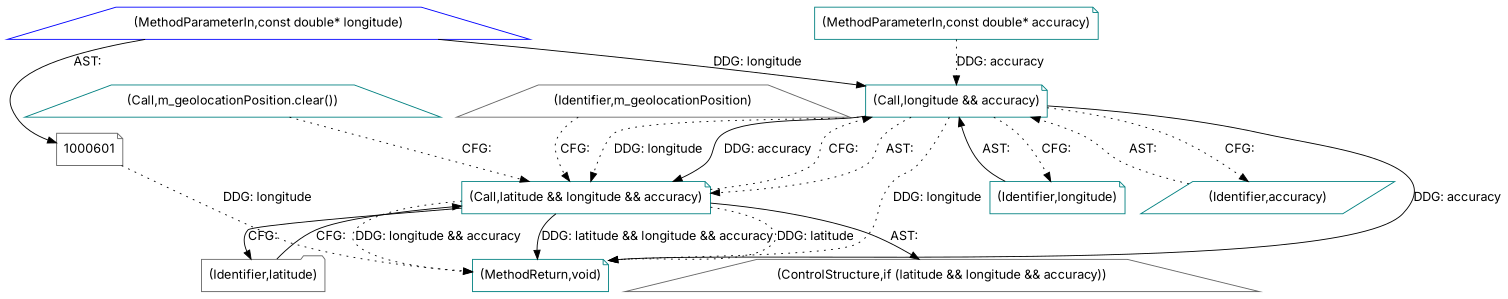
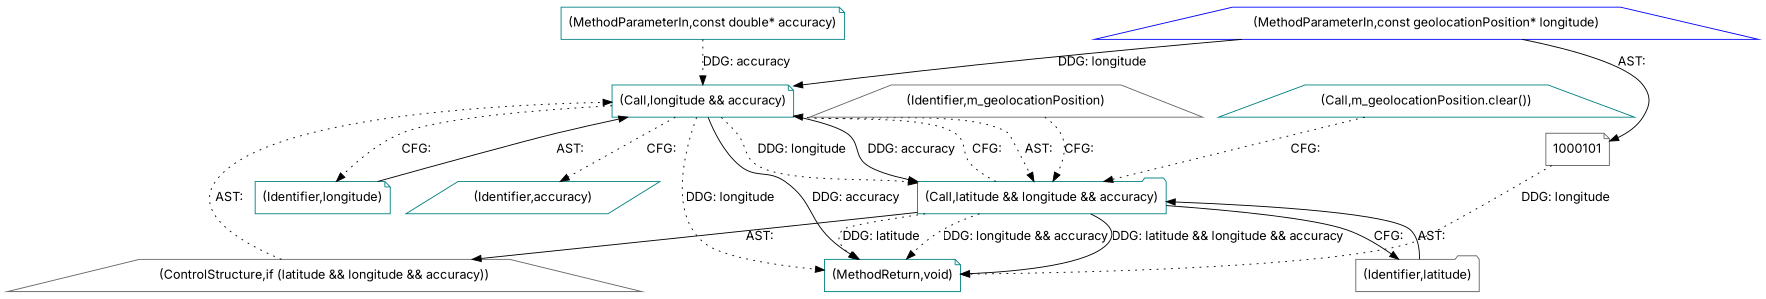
node "(MethodParameterIn,const double* longitude)": label "(MethodParameterIn,const double* longitude)" -> "(MethodParameterIn,const geolocationPosition* longitude)"
node "1000601": label "1000601" -> "1000101"
edge "(Identifier,accuracy)" -> "(Call,longitude && accuracy)": now "(ControlStructure,if (latitude && longitude && accuracy))" -> "(Call,longitude && accuracy)"
node "(Call,latitude && longitude && accuracy)": shape note -> folder
edge "(Identifier,latitude)" -> "(Call,latitude && longitude && accuracy)": label "CFG: " -> "AST: "
